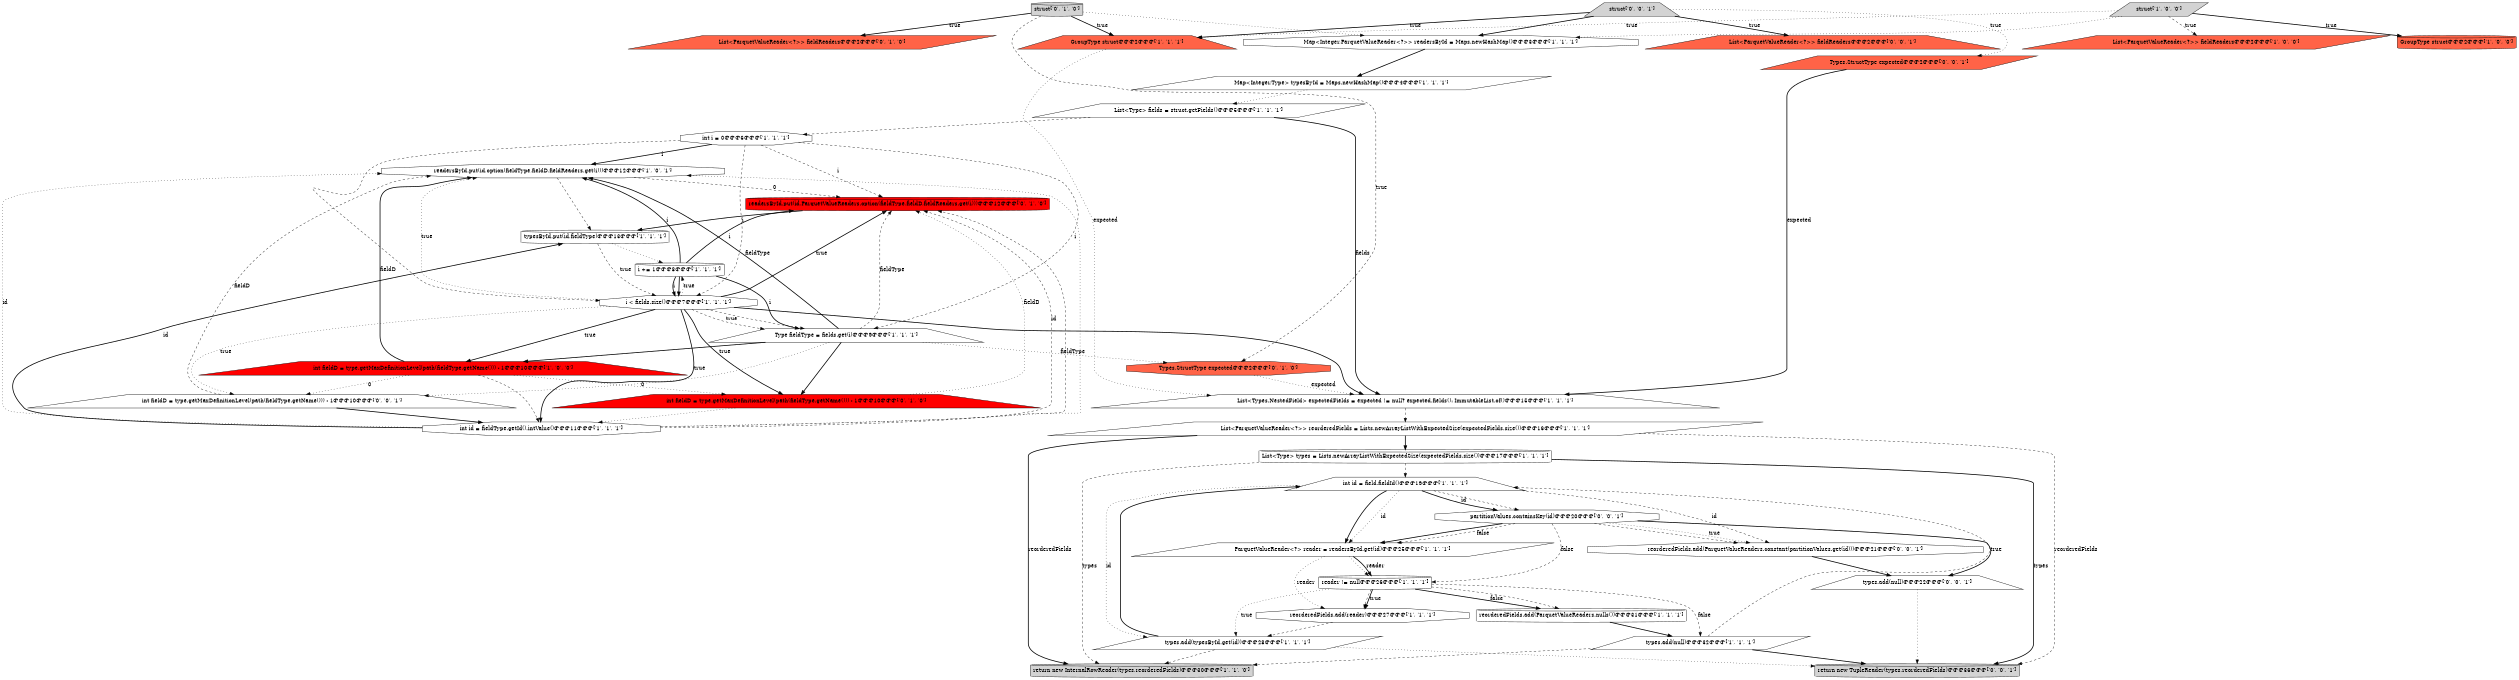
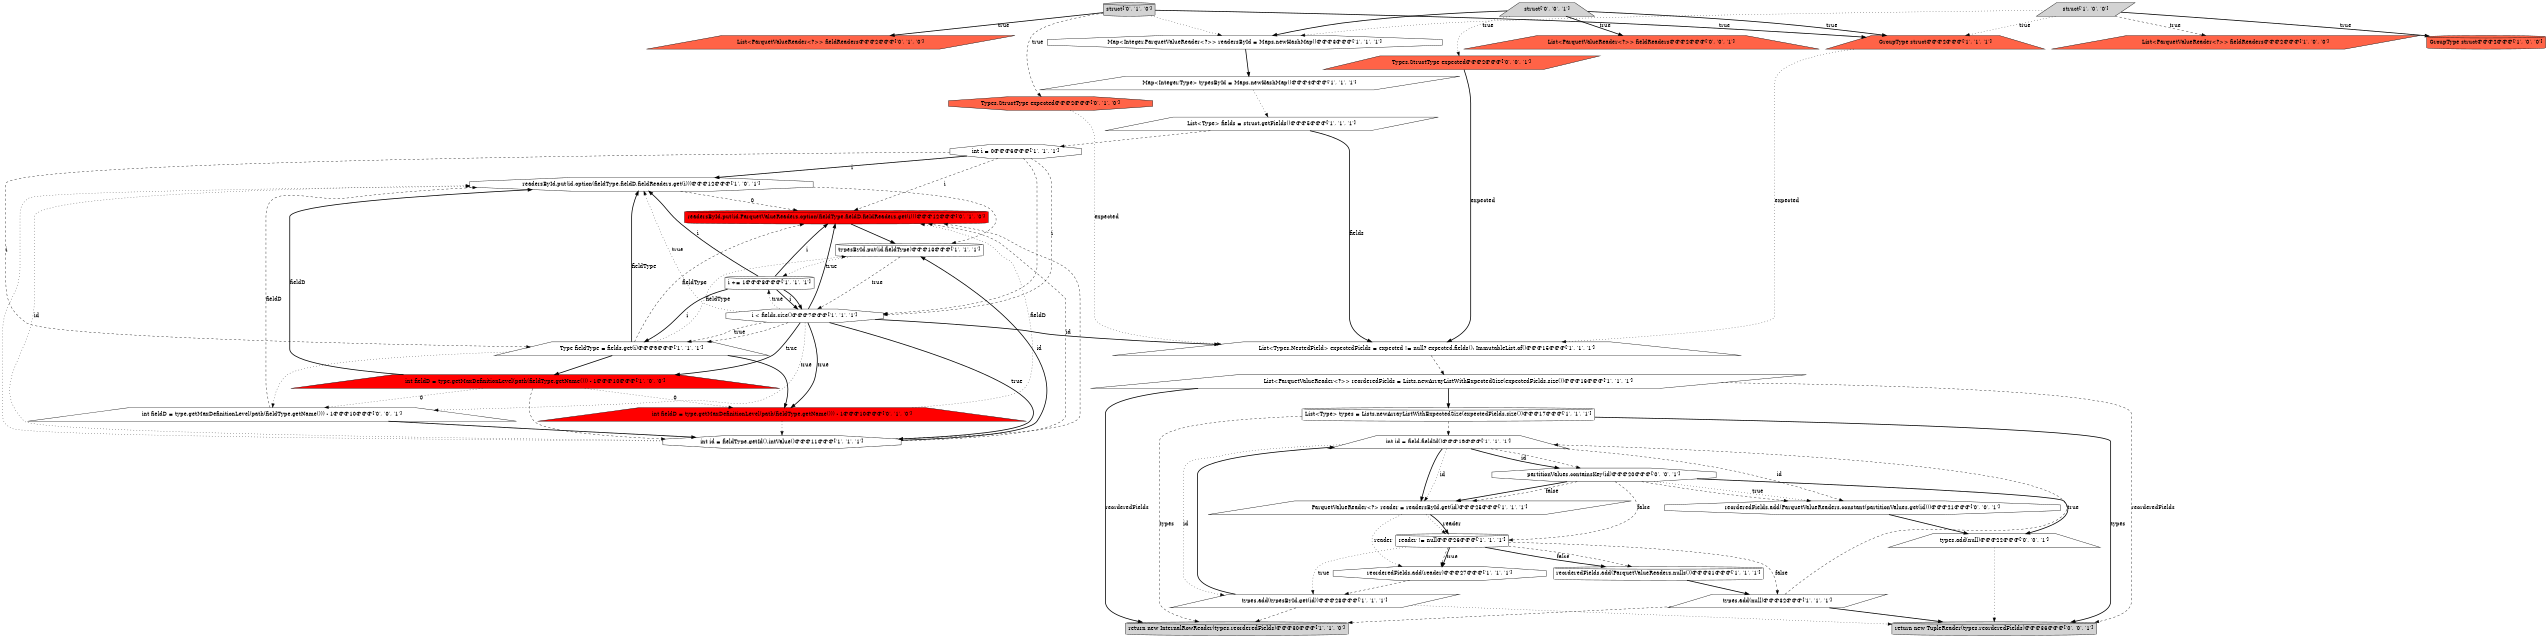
edge "Type fieldType = fields.get(i)@@@9@@@['1', '1', '1']" -> "Types.StructType expected@@@2@@@['0', '1', '0']": now "Type fieldType = fields.get(i)@@@9@@@['1', '1', '1']" -> "typesById.put(id,fieldType)@@@13@@@['1', '1', '1']"
